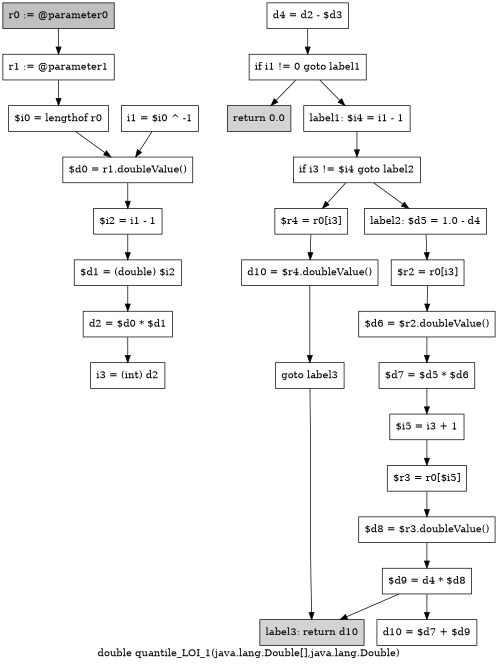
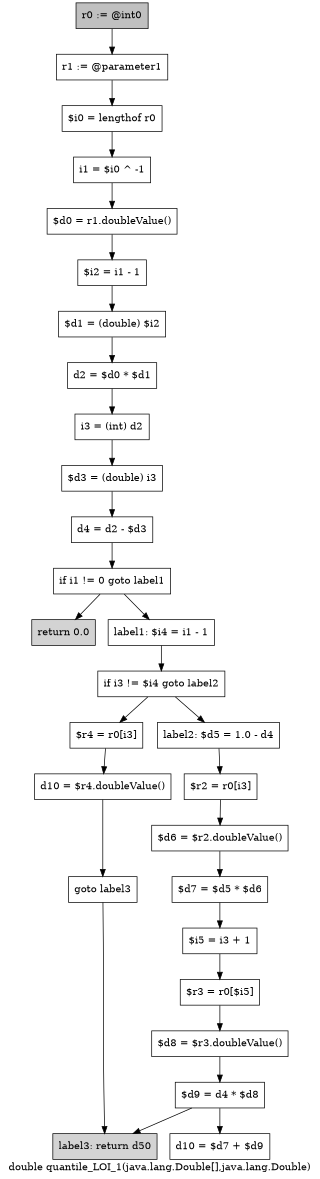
node "r0 := @parameter0": label "r0 := @parameter0" -> "r0 := @int0"
edge "$i0 = lengthof r0" -> "$d0 = r1.doubleValue()": now "$i0 = lengthof r0" -> "i1 = $i0 ^ -1"
node "$d3 = (double) i3": added
node "label3: return d10": label "label3: return d10" -> "label3: return d50"
